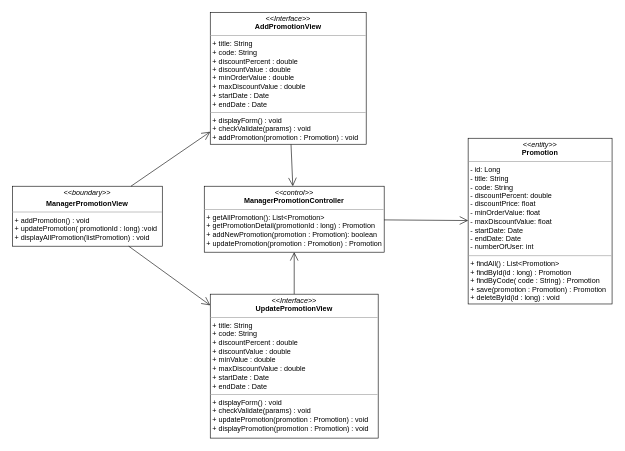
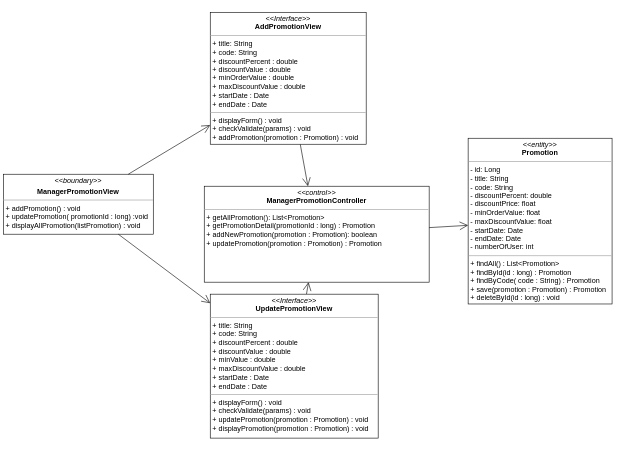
node "<<boundary>> ManagerPromotionView + addPromotion() : void + updatePromotion( promotionId : long) :void + displayAllPromotion(listPromotion) : void": moved (87, 216) -> (78, 204)
node "<<control>> ManagerPromotionController + getAllPromotion(): List<Promotion> + getPromotionDetail(promotionId : long) : Promotion + addNewPromotion(promotion : Promotion): boolean + updatePromotion(promotion : Promotion) : Promotion": size 180x66 -> 225x96
